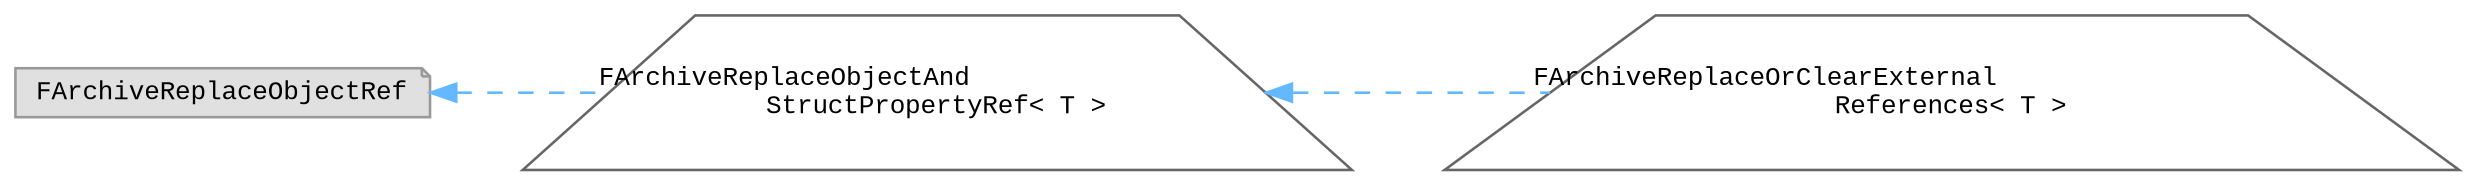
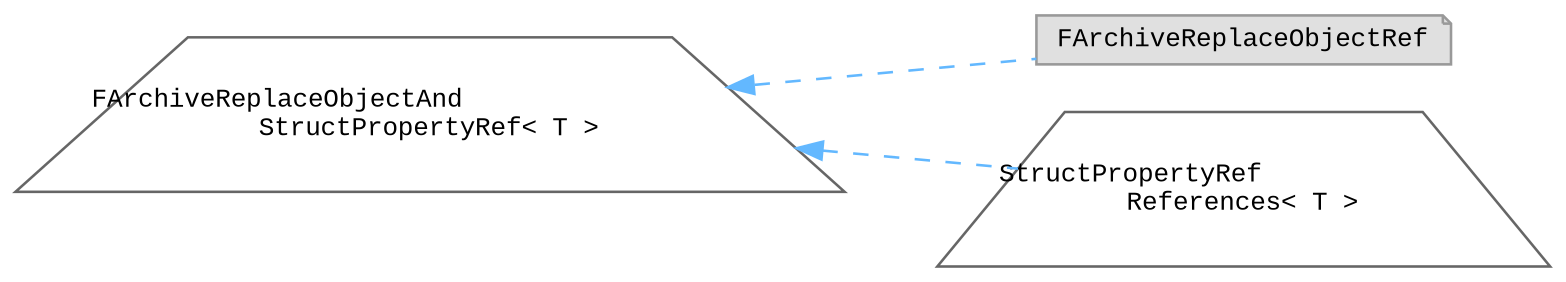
edge "FArchiveReplaceObjectAnd StructPropertyRef< T >" -> "FArchiveReplaceObjectRef": reversed
node "FArchiveReplaceOrClearExternal References< T >": label "FArchiveReplaceOrClearExternal References< T >" -> "StructPropertyRef References< T >"
